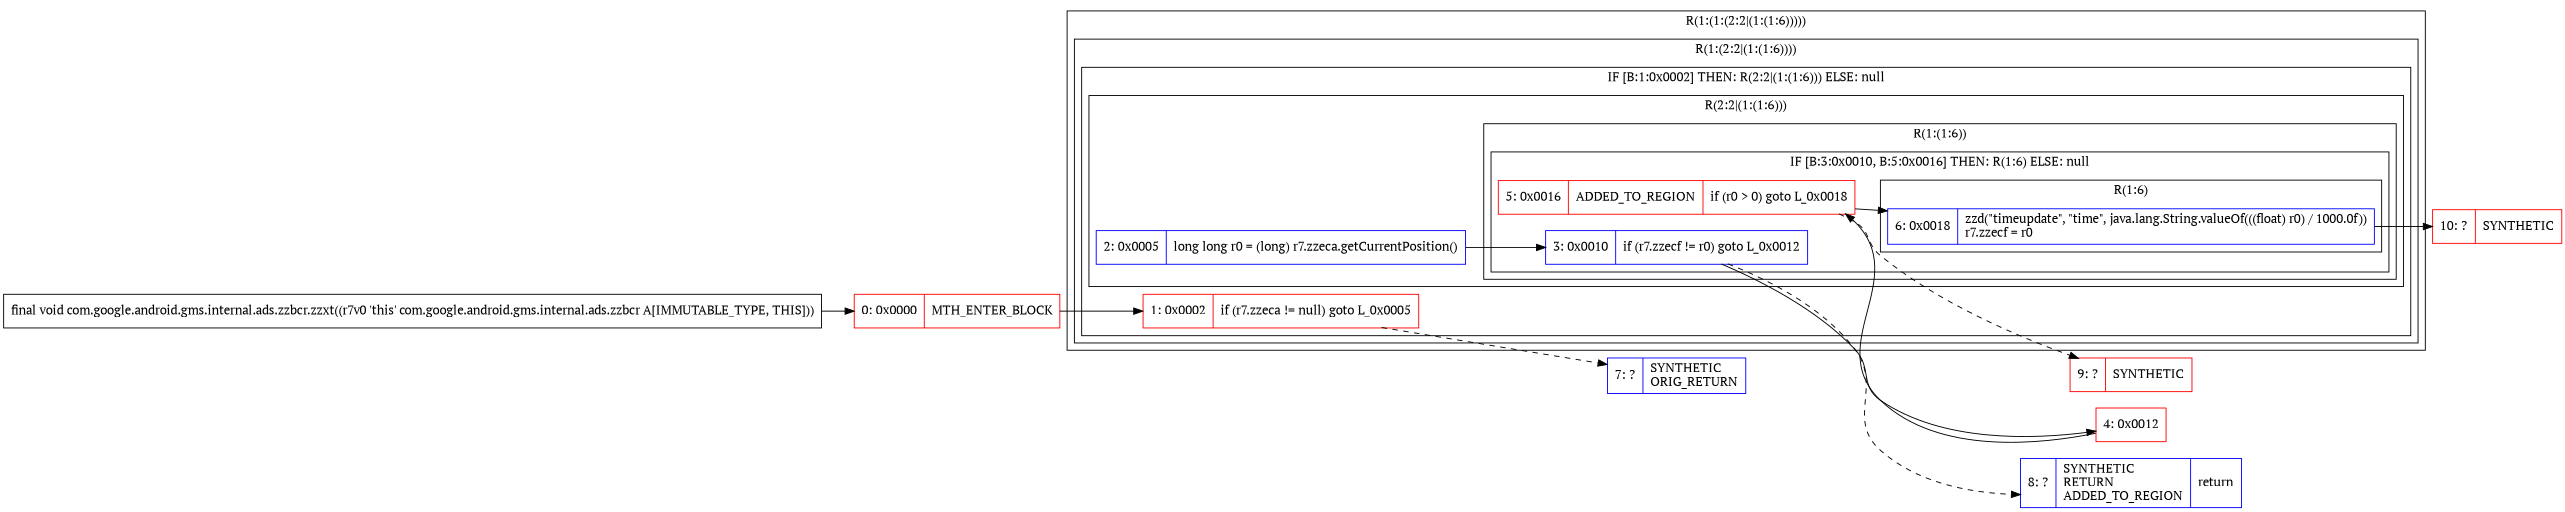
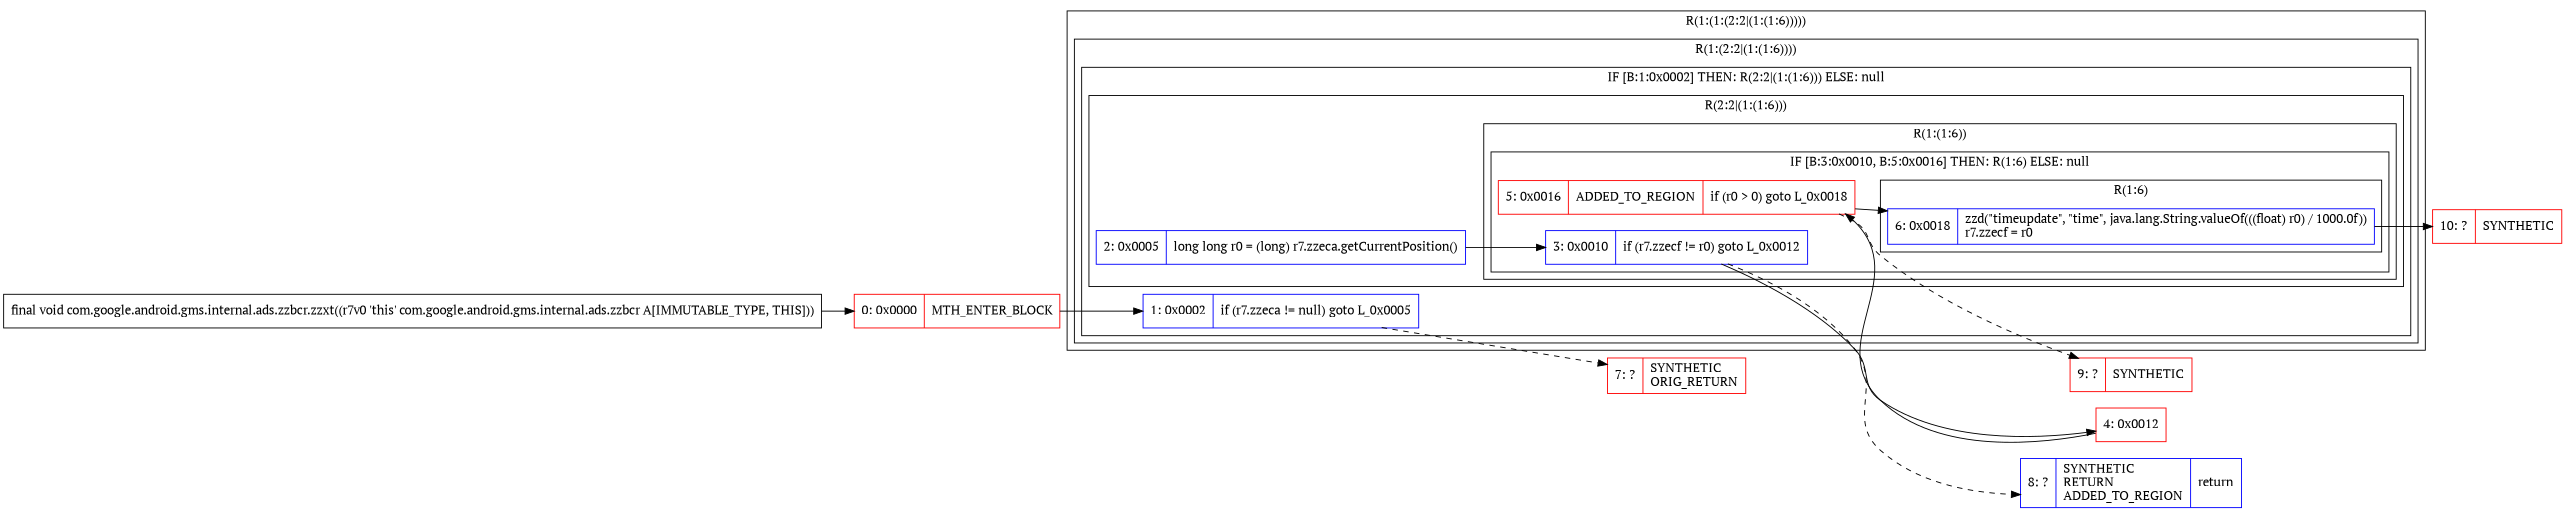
node "1: 0x0002": color red -> blue
node "7: ?": color blue -> red
